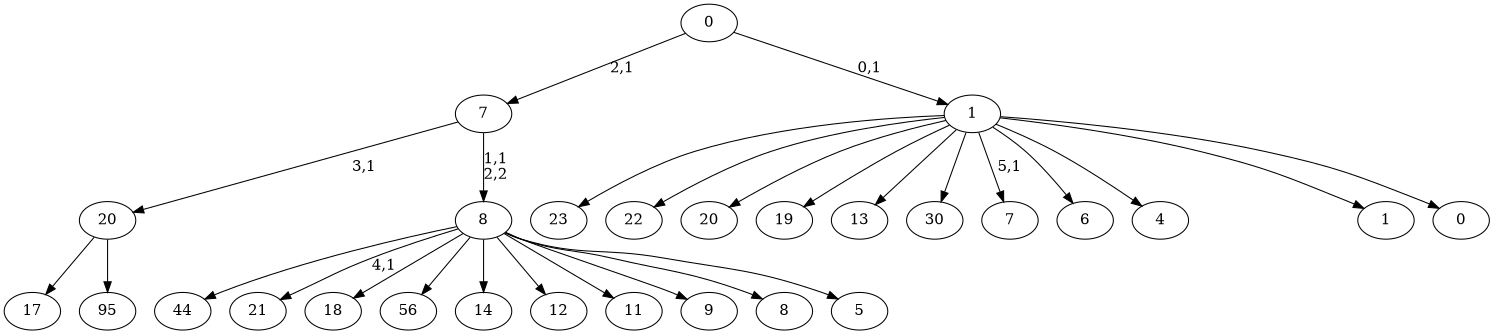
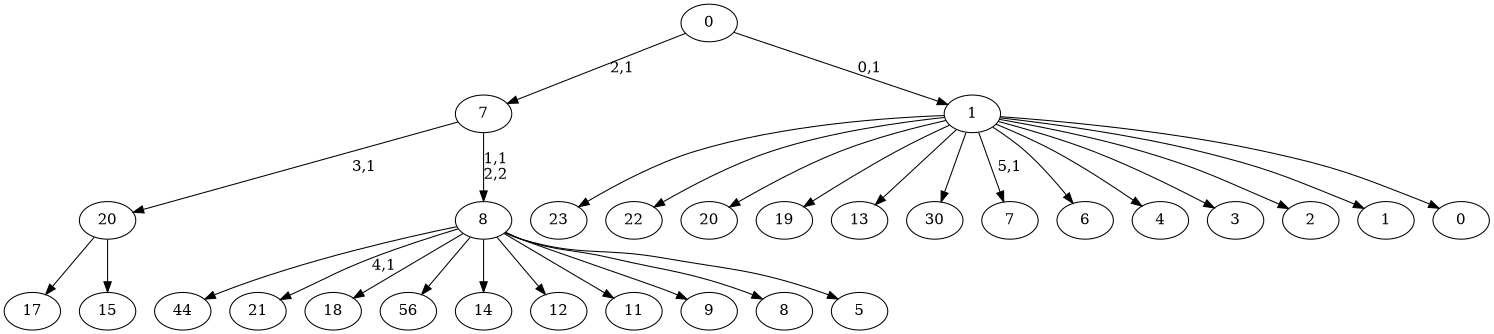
node "3": added
node "2": added
node "95": label "95" -> "15"
